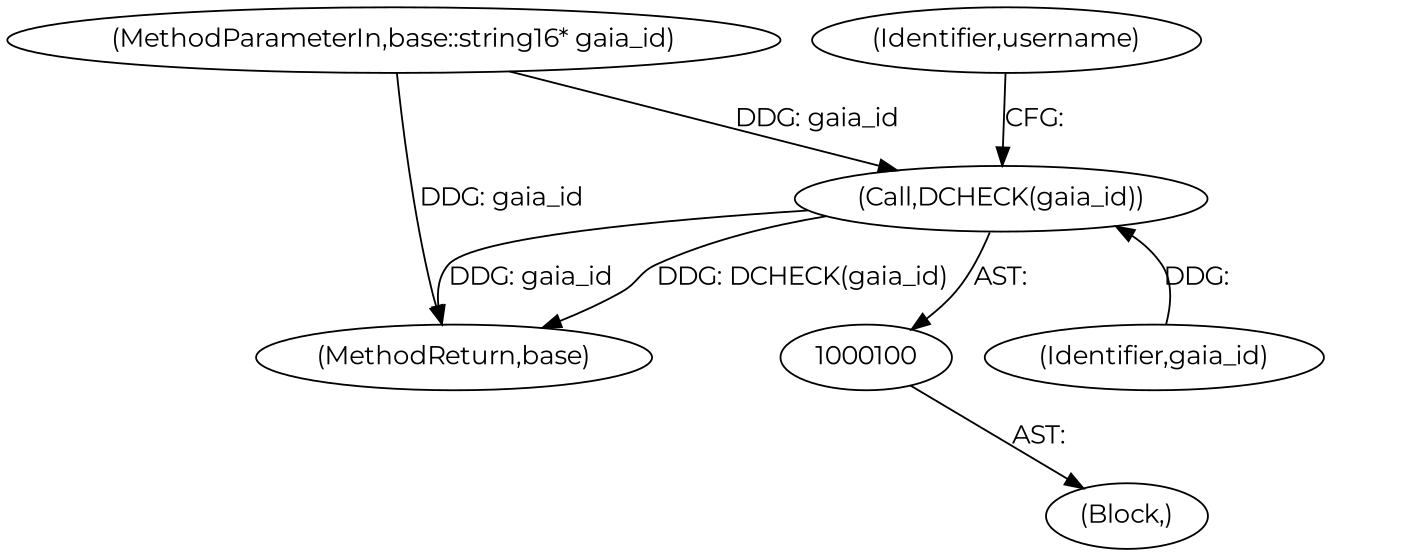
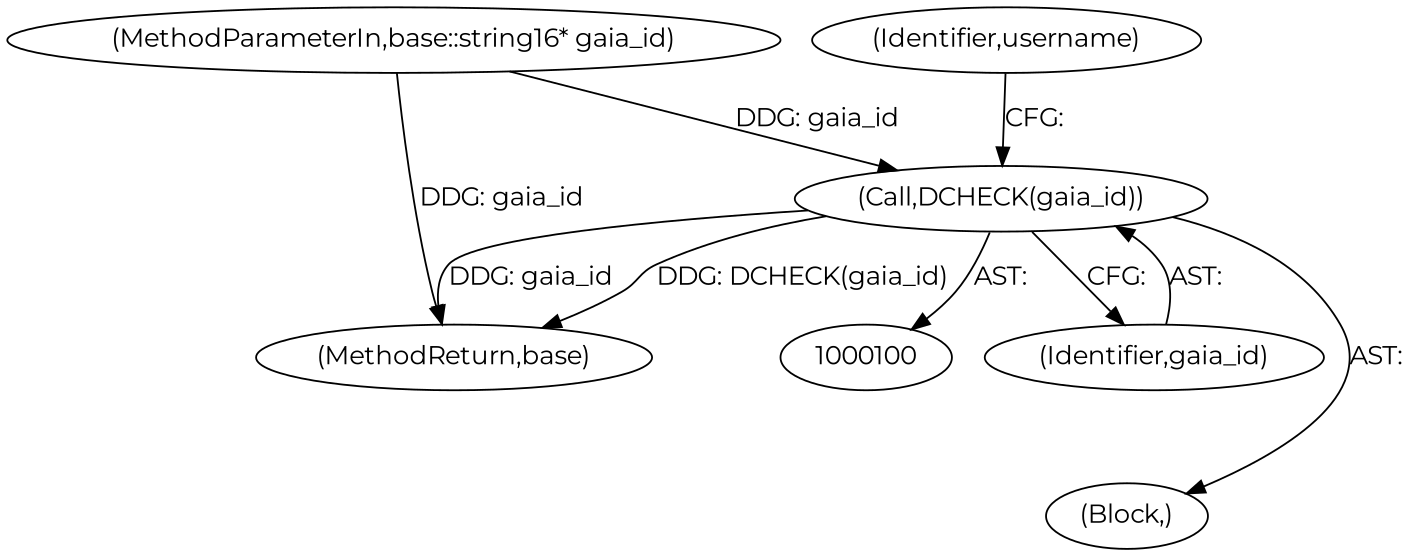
edge "(Call,DCHECK(gaia_id))" -> "(Identifier,gaia_id)": added, label "CFG:"
edge "(Identifier,gaia_id)" -> "(Call,DCHECK(gaia_id))": label "DDG: " -> "AST: "
edge "1000100" -> "(Block,)": now "(Call,DCHECK(gaia_id))" -> "(Block,)"
